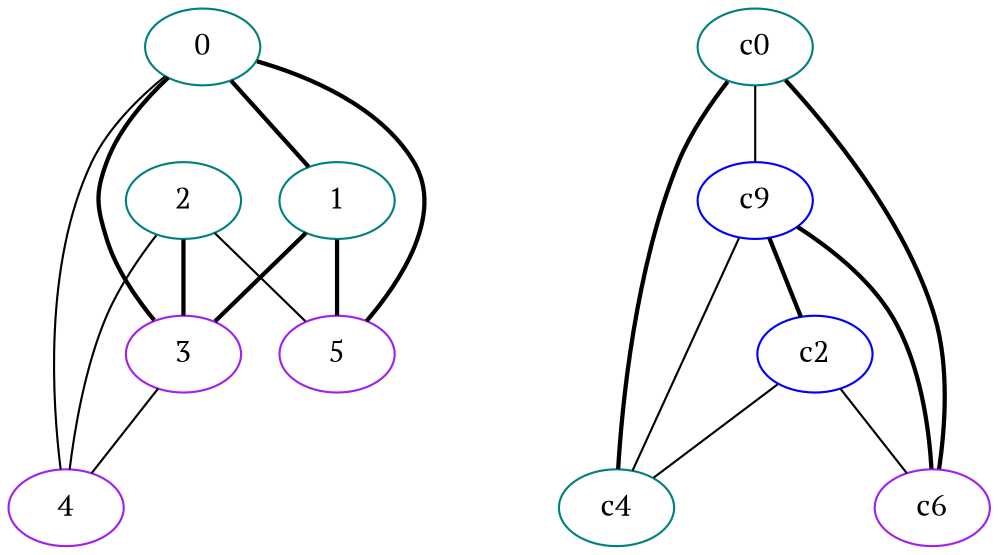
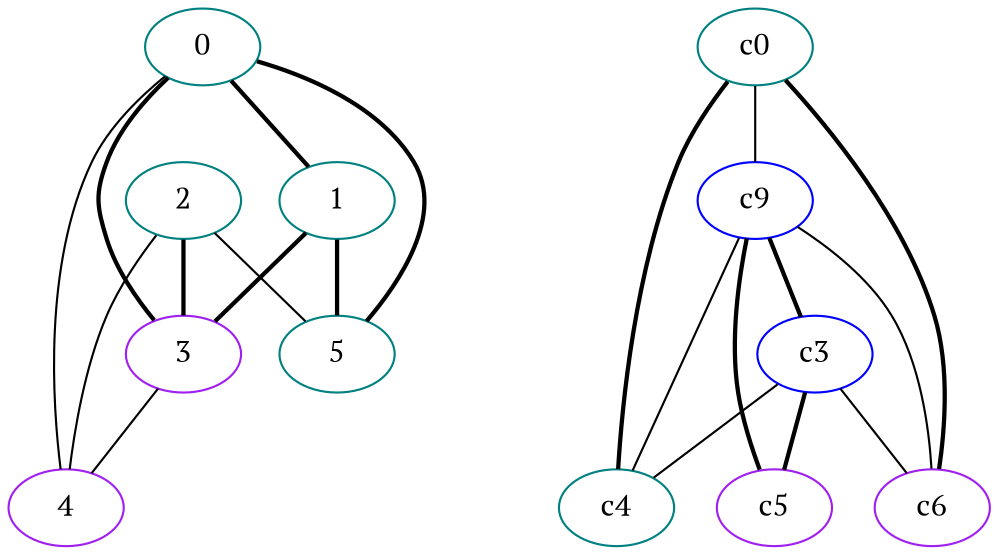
edge "c9" -- "c6": style bold -> solid
node "5": color purple -> teal
node "c2": label "c2" -> "c3"
node "c5": added
